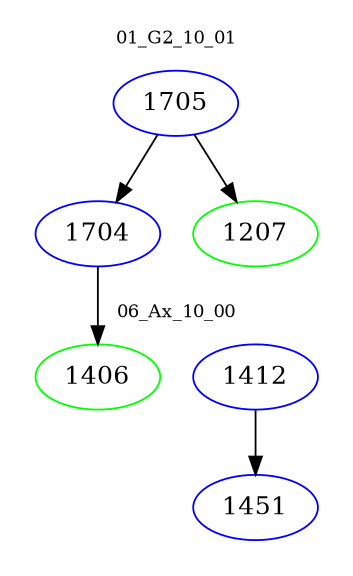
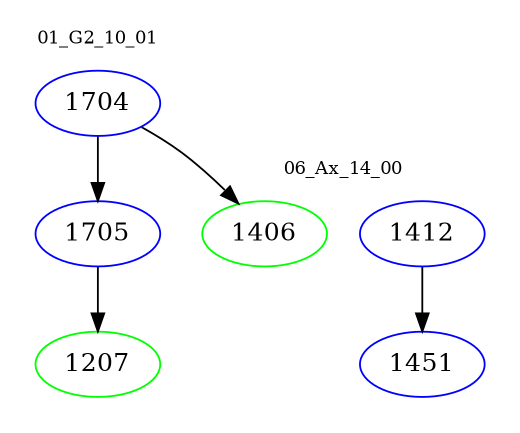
edge "1705" -> "1704": reversed
cluster "06_Ax_10_00": label "06_Ax_10_00" -> "06_Ax_14_00"
